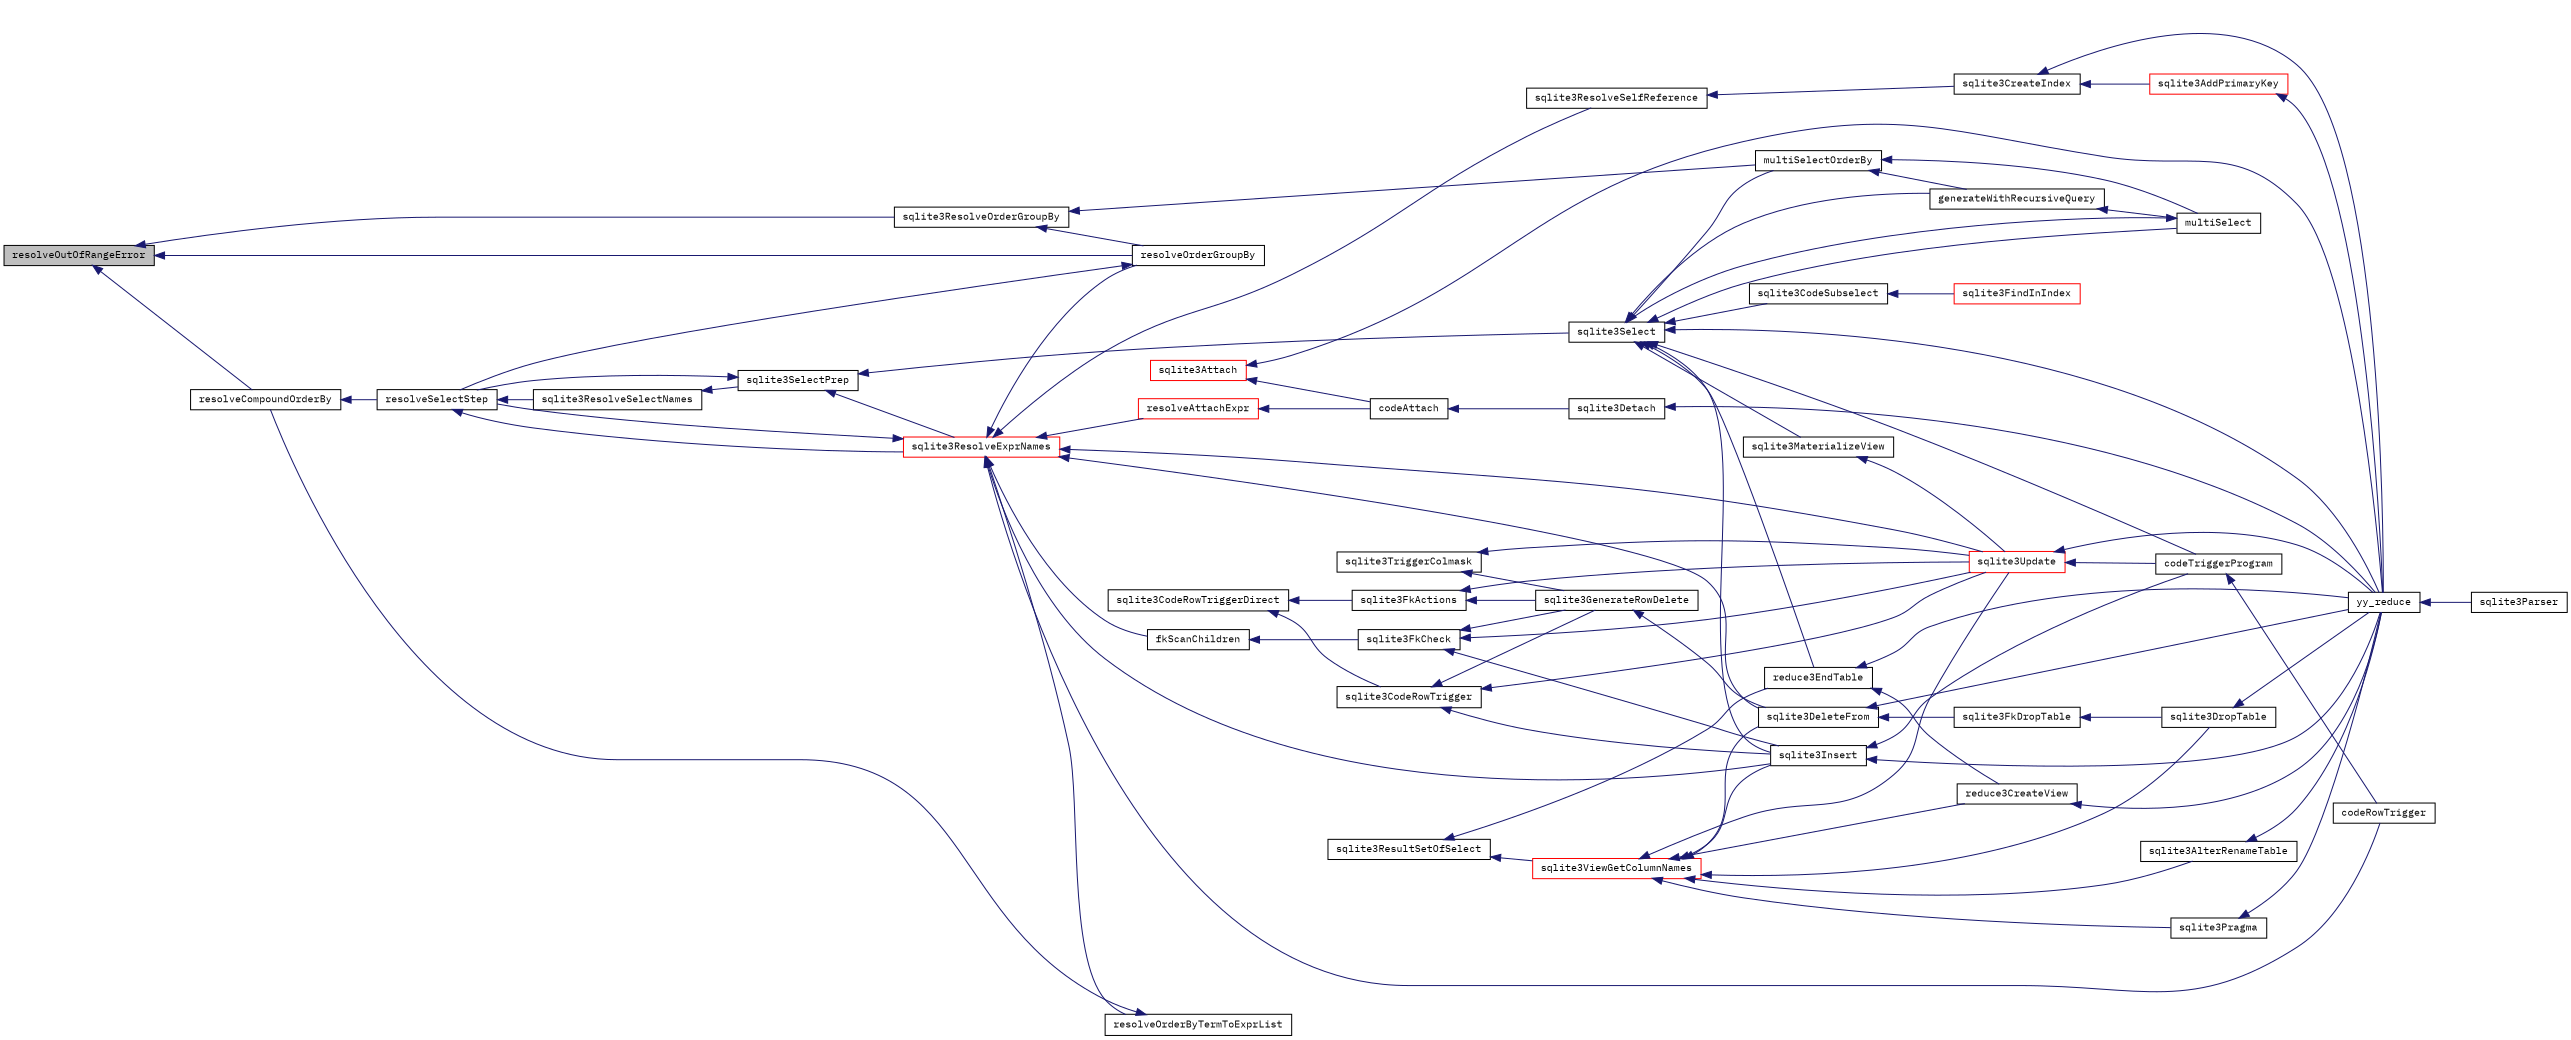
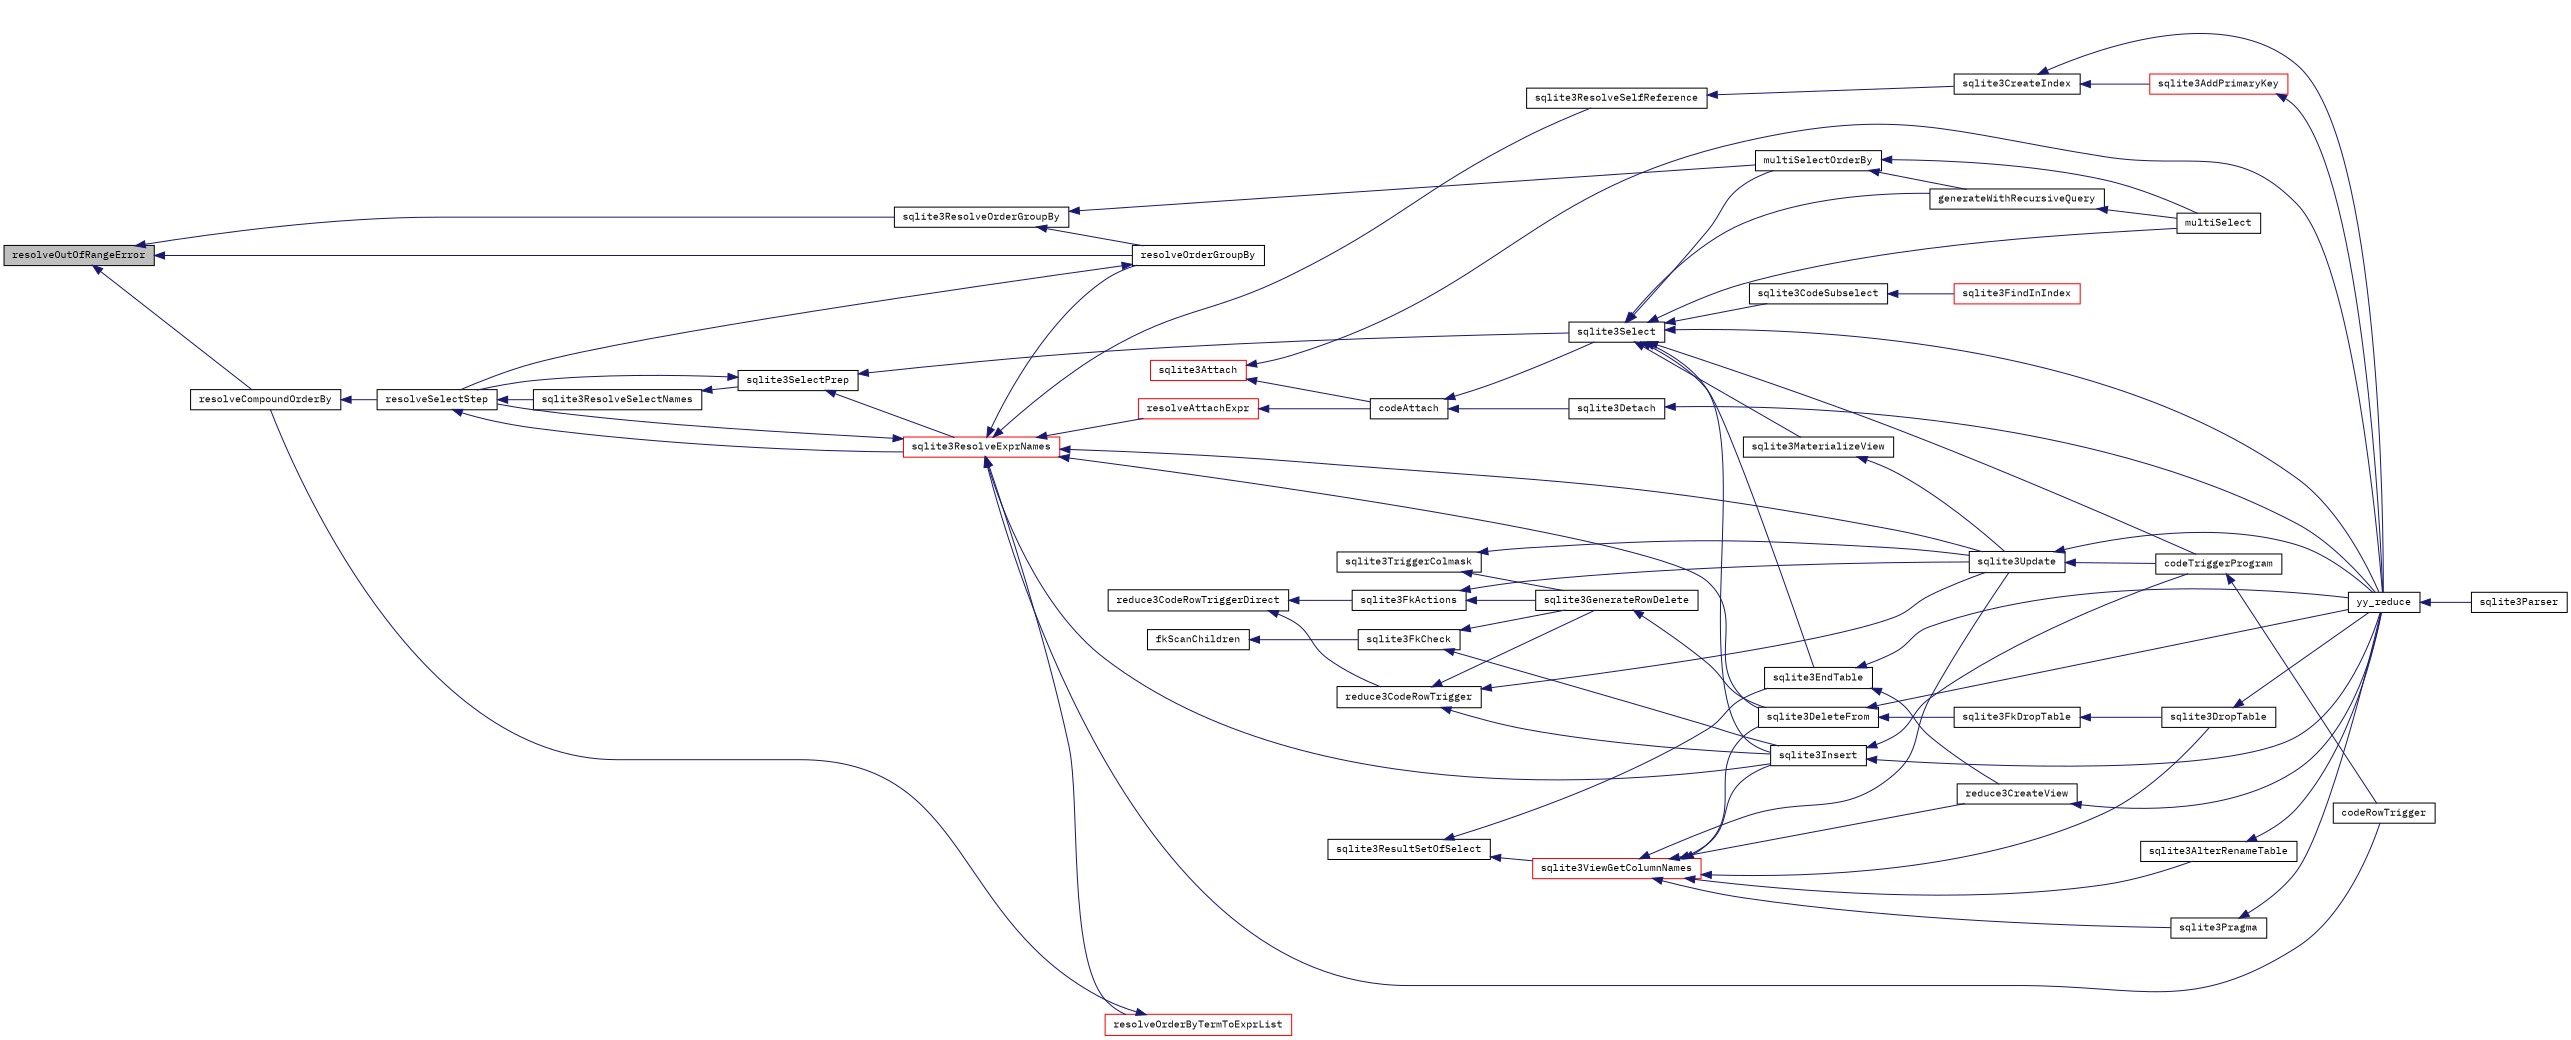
edge "sqlite3Select" -> "multiSelect": now "sqlite3Select" -> "codeAttach"
node "sqlite3Update": color red -> black
edge "fkScanChildren" -> "sqlite3ResolveExprNames": removed
node "sqlite3CodeRowTriggerDirect": label "sqlite3CodeRowTriggerDirect" -> "reduce3CodeRowTriggerDirect"
edge "sqlite3Update" -> "sqlite3FkCheck": removed
node "reduce3EndTable": label "reduce3EndTable" -> "sqlite3EndTable"
node "sqlite3CodeRowTrigger": label "sqlite3CodeRowTrigger" -> "reduce3CodeRowTrigger"
node "resolveOrderByTermToExprList": color black -> red
